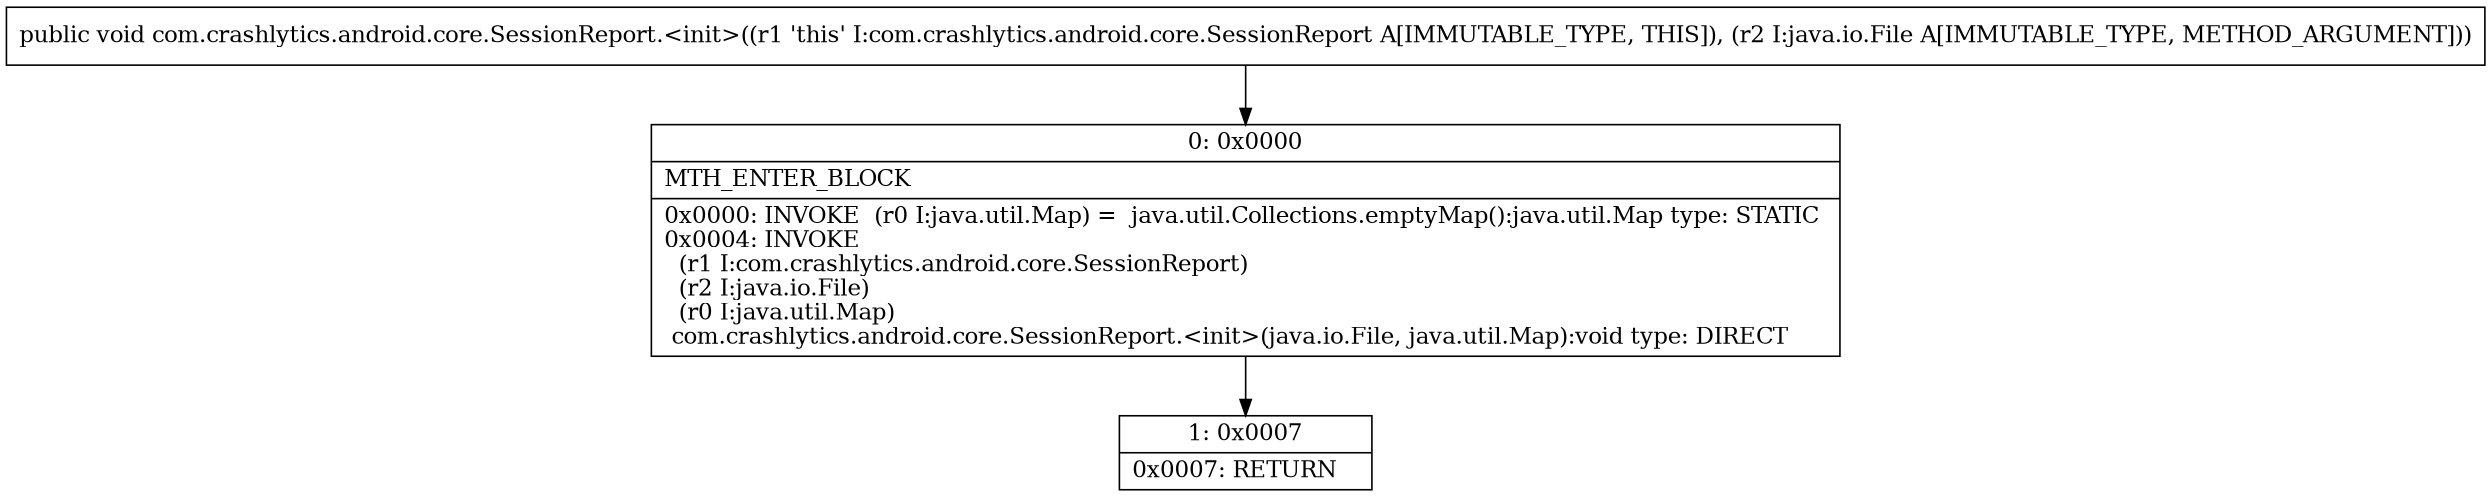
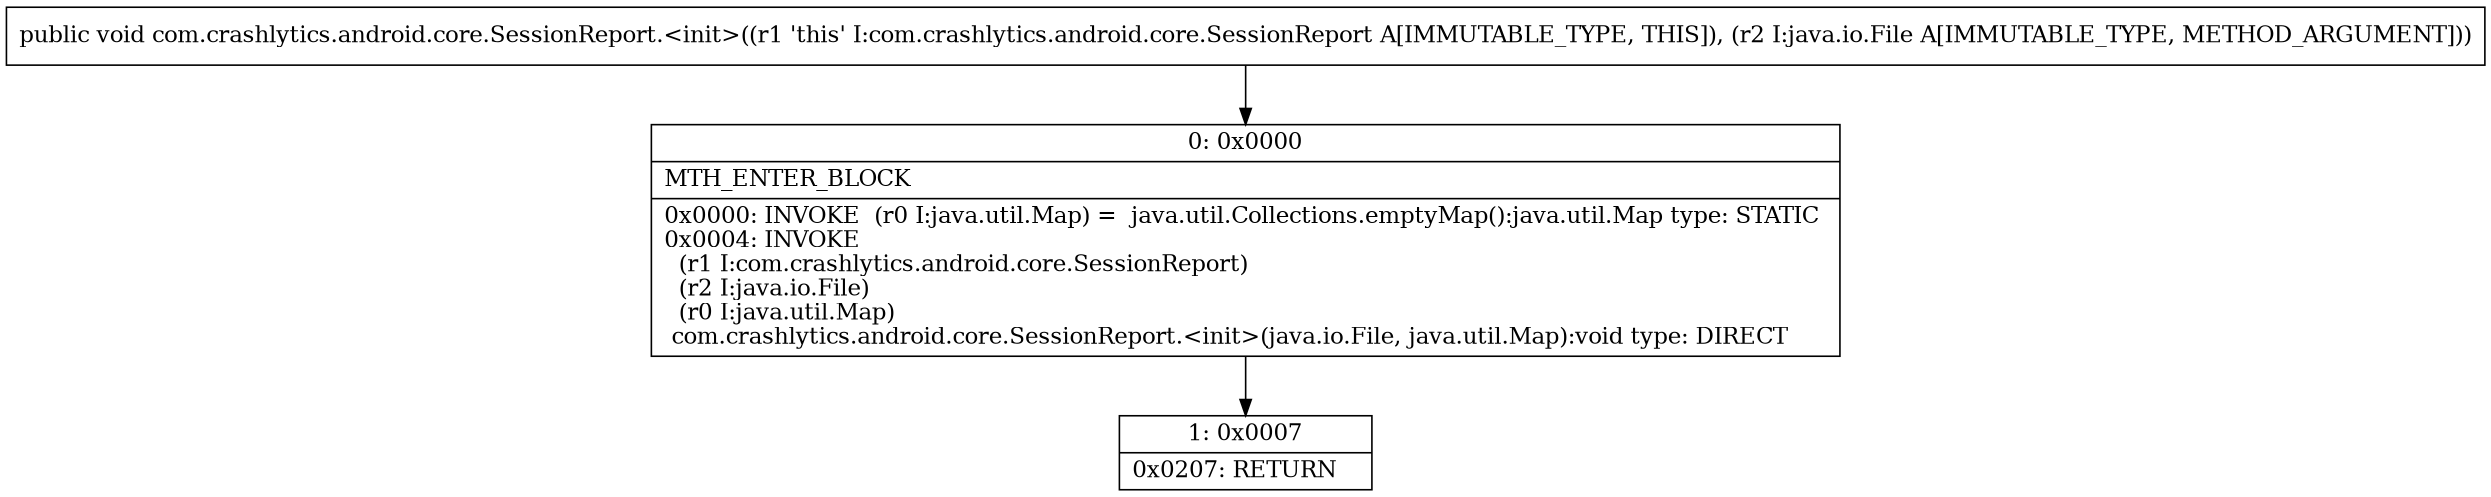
node "1: 0x0007": text "0x0007: RETURN" -> "0x0207: RETURN"
